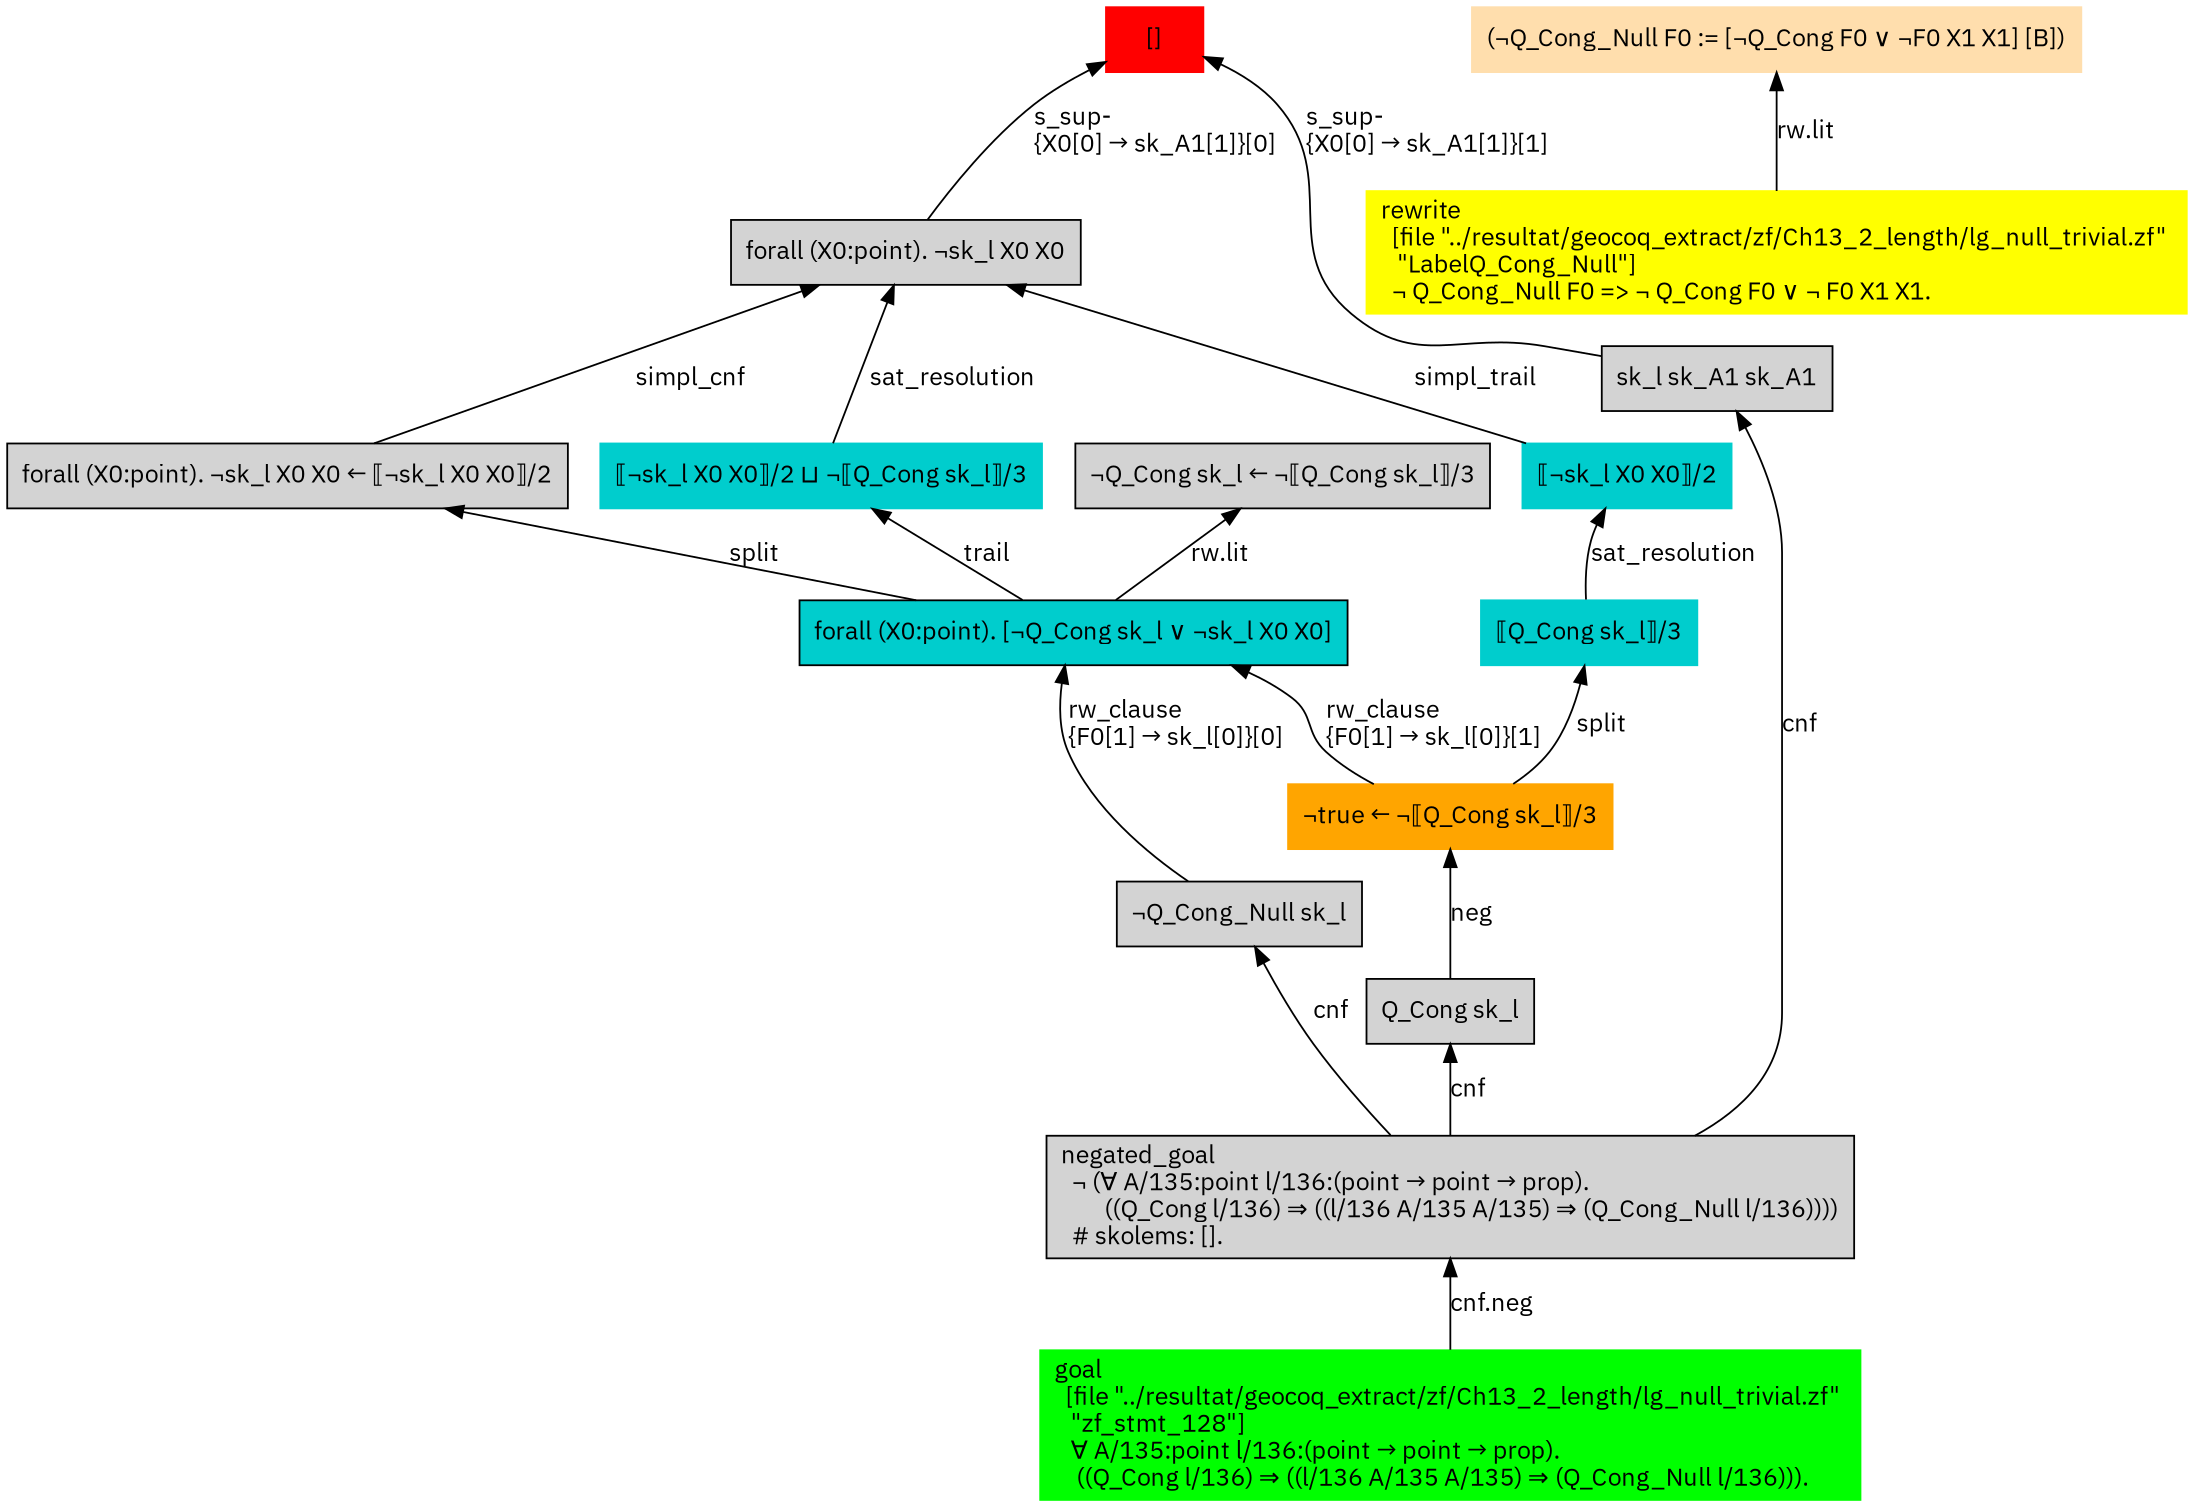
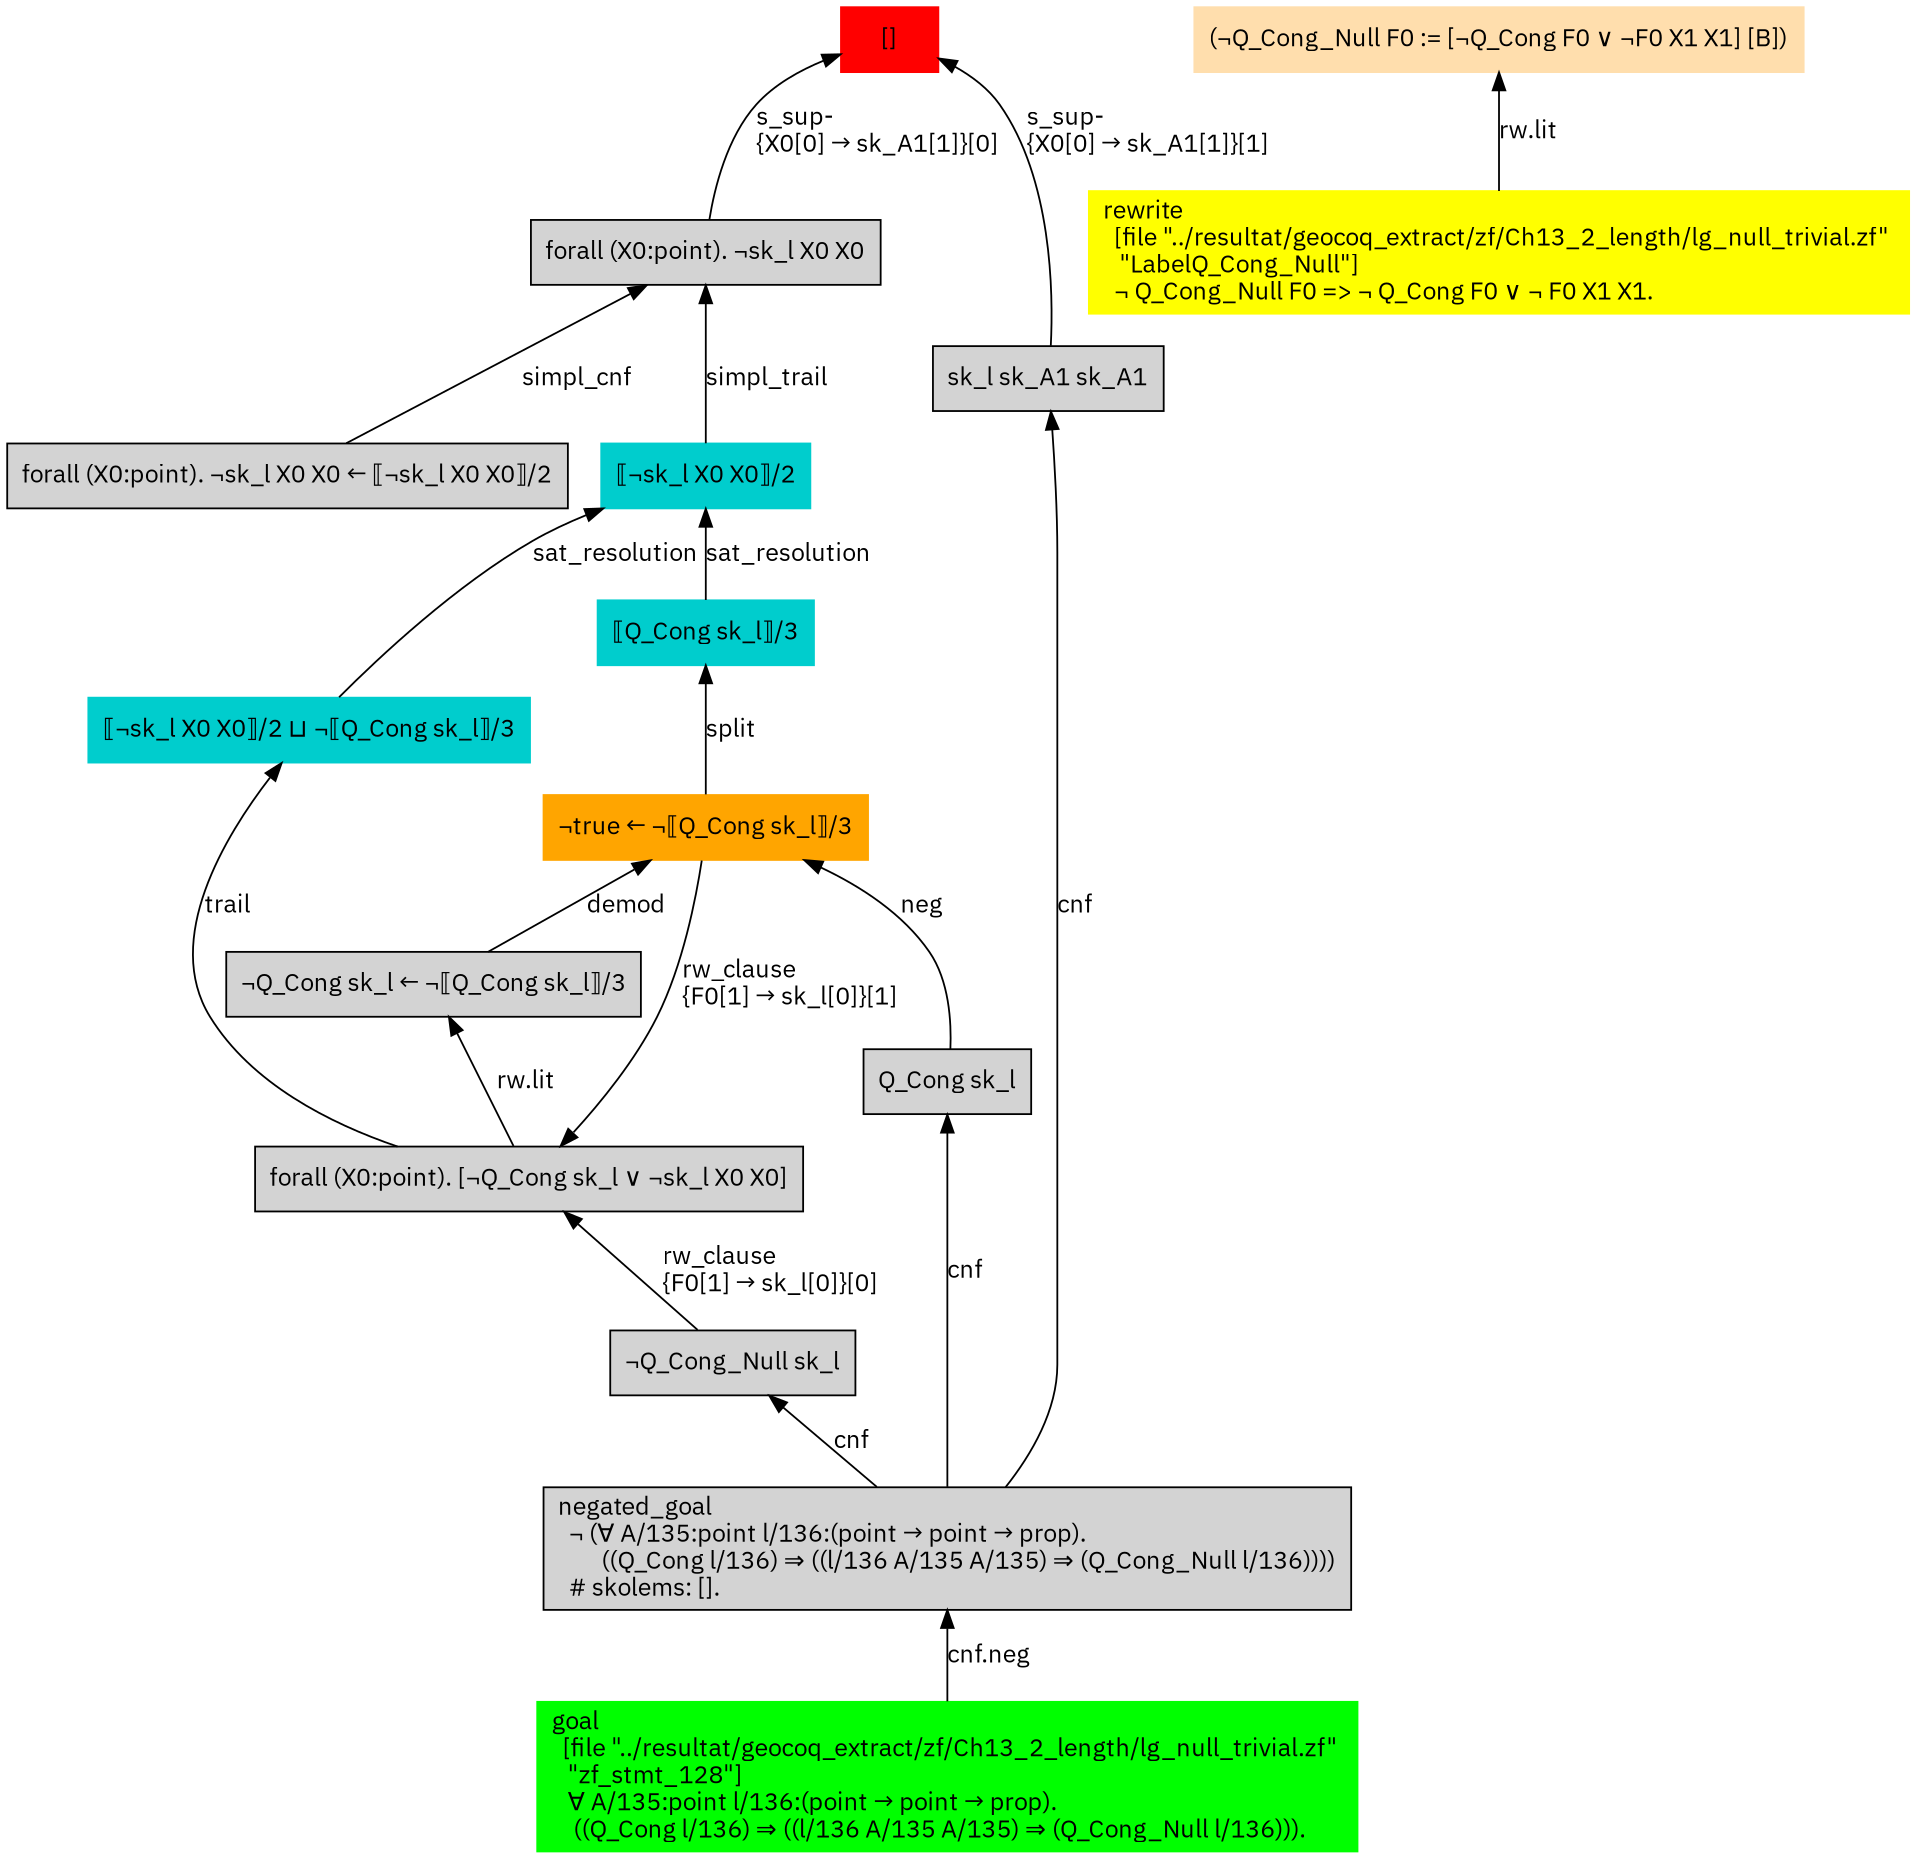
edge "⟦¬sk_l X0 X0⟧/2 ⊔ ¬⟦Q_Cong sk_l⟧/3" -> "forall (X0:point). ¬sk_l X0 X0": now "⟦¬sk_l X0 X0⟧/2 ⊔ ¬⟦Q_Cong sk_l⟧/3" -> "⟦¬sk_l X0 X0⟧/2"
edge "forall (X0:point). [¬Q_Cong sk_l ∨ ¬sk_l X0 X0]" -> "forall (X0:point). ¬sk_l X0 X0 ← ⟦¬sk_l X0 X0⟧/2": removed, label "split"
node "forall (X0:point). [¬Q_Cong sk_l ∨ ¬sk_l X0 X0]": fillcolor cyan3 -> lightgrey
edge "¬Q_Cong sk_l ← ¬⟦Q_Cong sk_l⟧/3" -> "¬true ← ¬⟦Q_Cong sk_l⟧/3": added, label "demod"
